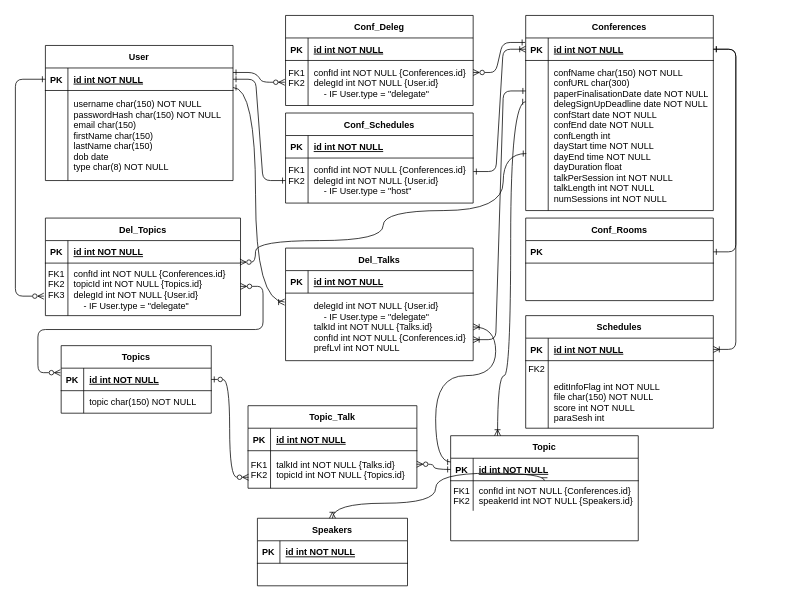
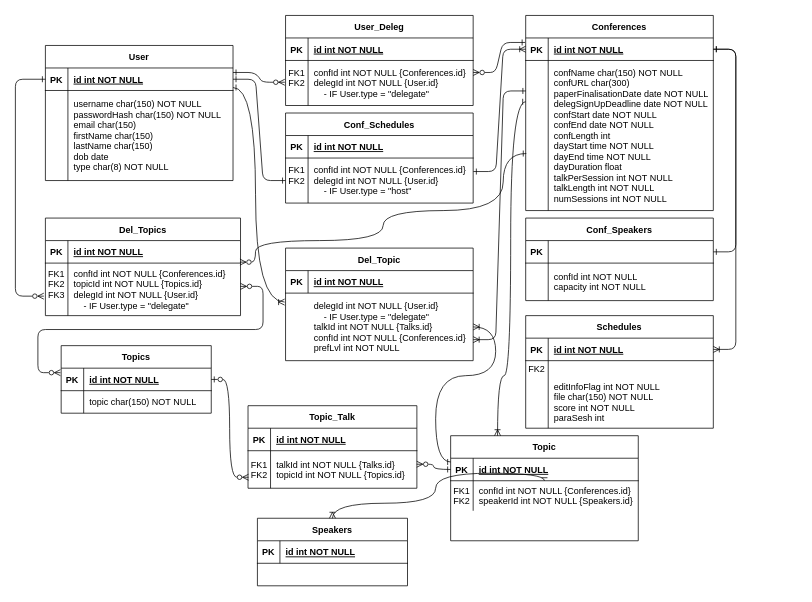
node "Conf_Deleg": label "Conf_Deleg" -> "User_Deleg"
node "Conf_Rooms": label "Conf_Rooms" -> "Conf_Speakers"
node "Del_Talks": label "Del_Talks" -> "Del_Topic"
node "confId int NOT NULL capacity int NOT NULL": added
